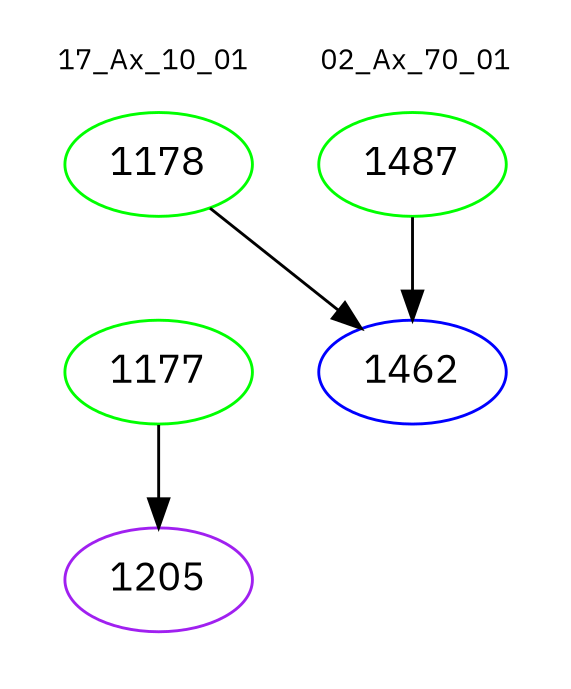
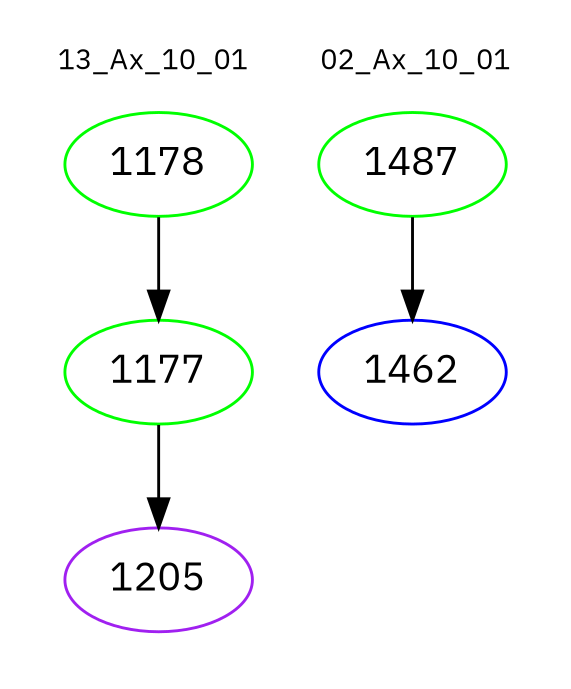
cluster "17_Ax_10_01": label "17_Ax_10_01" -> "13_Ax_10_01"
cluster "02_Ax_70_01": label "02_Ax_70_01" -> "02_Ax_10_01"
edge "1178" -> "1462": now "1178" -> "1177"
